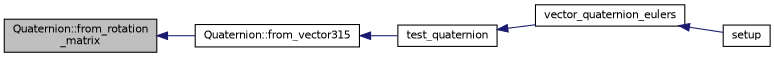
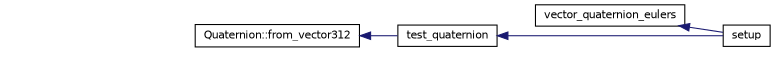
edge "vector_quaternion_eulers" -> "test_quaternion": now "setup" -> "test_quaternion"
node "Quaternion::from_rotation _matrix": removed
node "Quaternion::from_vector315": label "Quaternion::from_vector315" -> "Quaternion::from_vector312"
